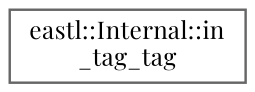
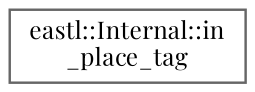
node "eastl::Internal::in _tag_tag": label "eastl::Internal::in _tag_tag" -> "eastl::Internal::in _place_tag"
